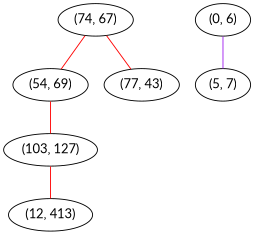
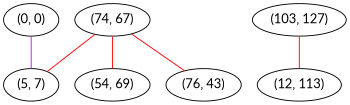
node "(0, 6)": label "(0, 6)" -> "(0, 0)"
edge "(74, 67)" -- "(5, 7)": added
node "(77, 43)": label "(77, 43)" -> "(76, 43)"
edge "(54, 69)" -- "(103, 127)": removed
node "(12, 413)": label "(12, 413)" -> "(12, 113)"
